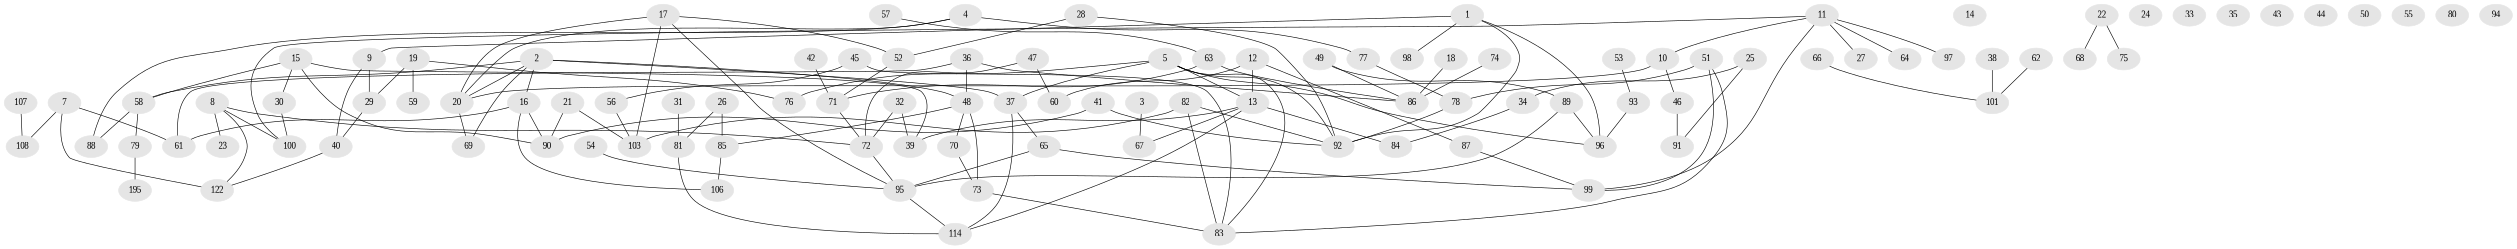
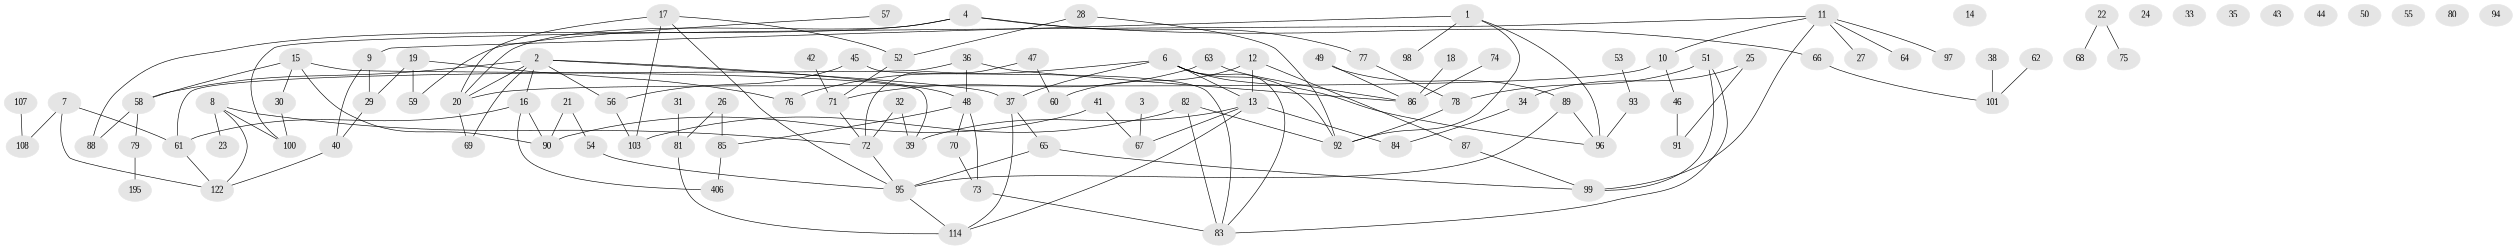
edge "4" -- "66": added
edge "57" -- "63": now "57" -- "59"
node "5": label "5" -> "6"
edge "2" -- "56": added
edge "21" -- "103": now "21" -- "54"
edge "41" -- "92": now "41" -- "67"
edge "61" -- "122": added
node "106": label "106" -> "406"
